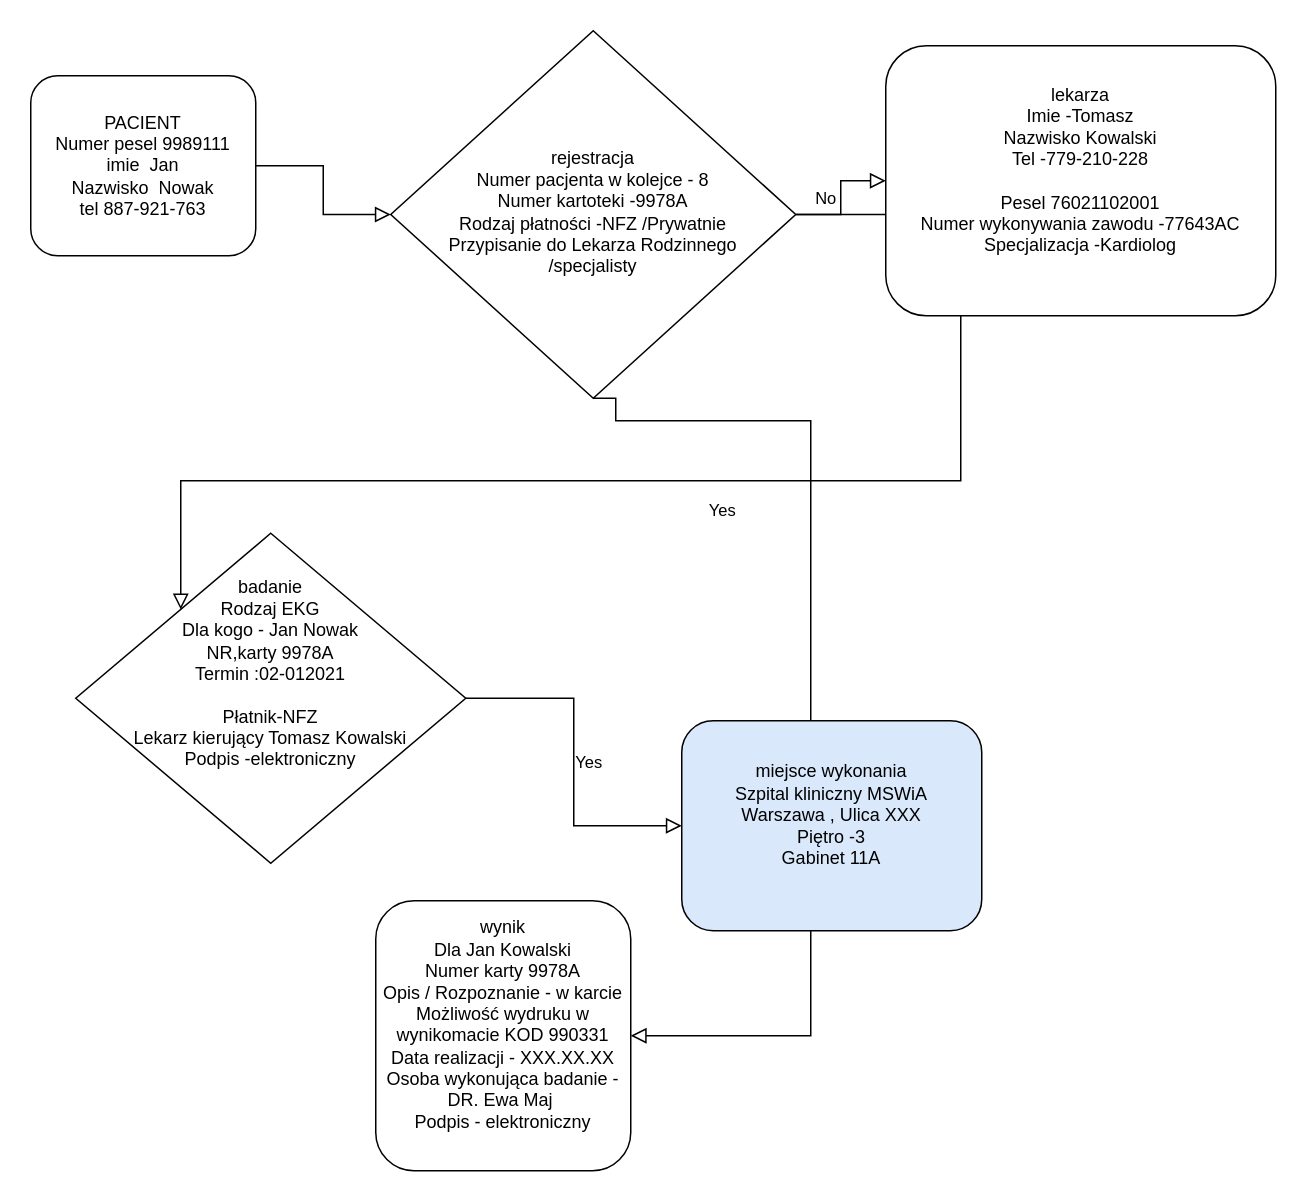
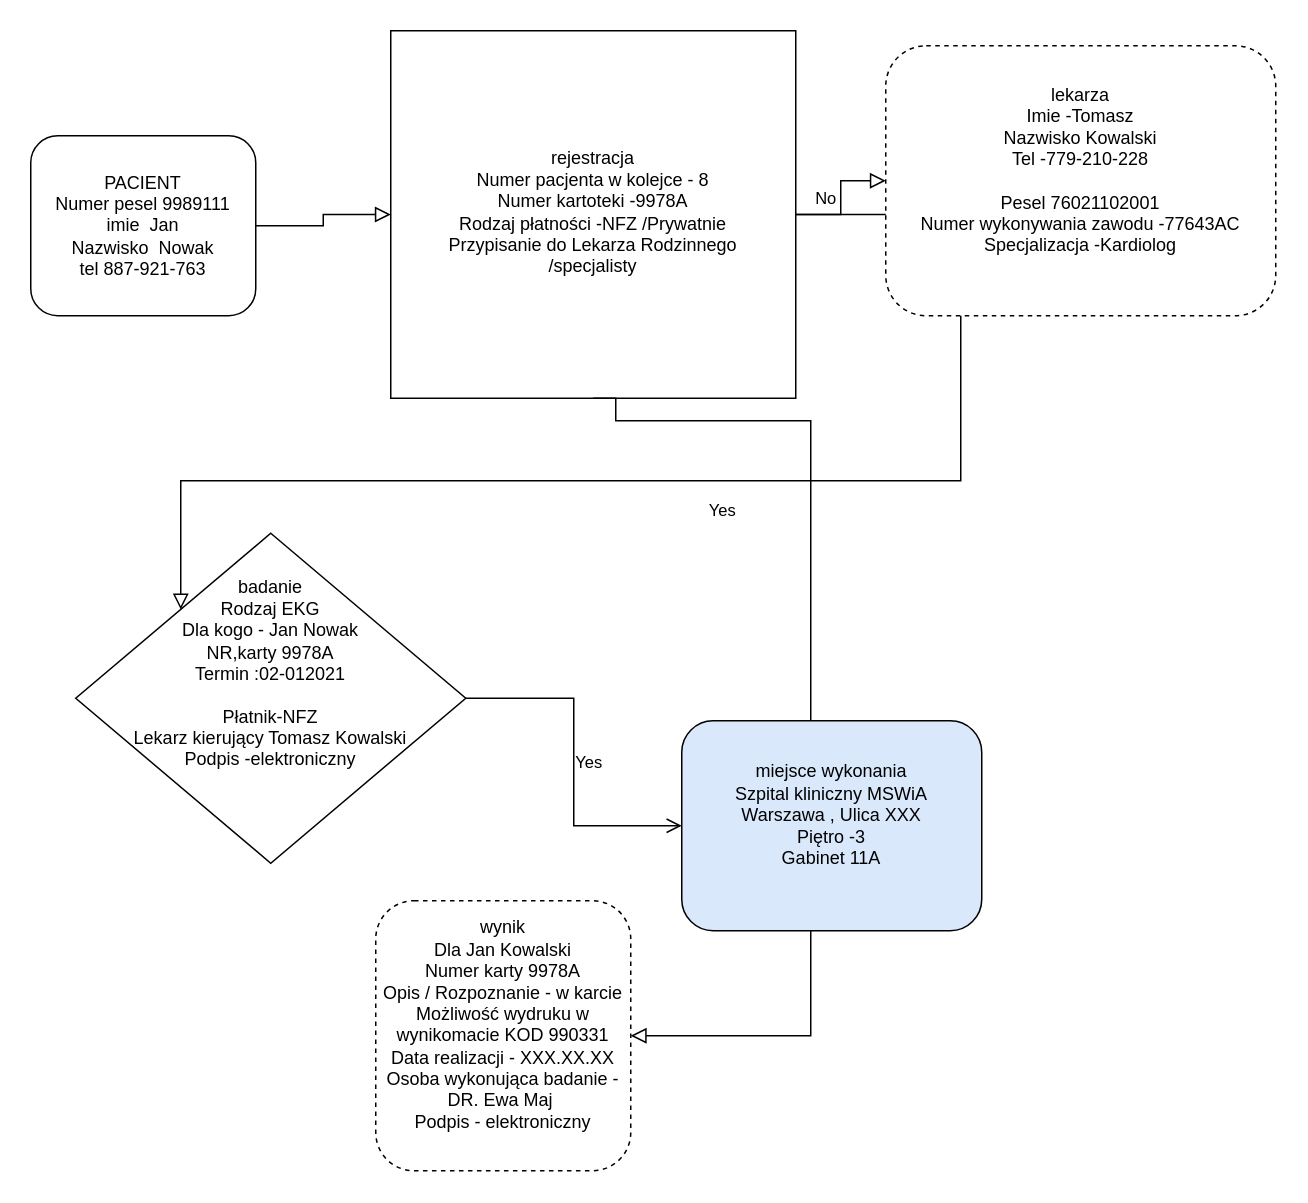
node "PACIENT Numer pesel 9989111 imie Jan Nazwisko Nowak tel 887-921-763": moved (143, 166) -> (143, 226)
node "lekarza Imie -Tomasz Nazwisko Kowalski Tel -779-210-228 Pesel 76021102001 Numer wykonywania zawodu -77643AC Specjalizacja -Kardiolog": style solid -> dashed
node "rejestracja Numer pacjenta w kolejce - 8 Numer kartoteki -9978A Rodzaj płatności -NFZ /Prywatnie Przypisanie do Lekarza Rodzinnego /specjalisty": shape diamond -> rectangle
edge "badanie Rodzaj EKG Dla kogo - Jan Nowak NR,karty 9978A Termin :02-012021 Płatnik-NFZ Lekarz kierujący Tomasz Kowalski Podpis -elektroniczny" -> "miejsce wykonania Szpital kliniczny MSWiA Warszawa , Ulica XXX Piętro -3 Gabinet 11A": arrowhead block -> open
node "wynik Dla Jan Kowalski Numer karty 9978A Opis / Rozpoznanie - w karcie Możliwość wydruku w wynikomacie KOD 990331 Data realizacji - XXX.XX.XX Osoba wykonująca badanie - DR. Ewa Maj Podpis - elektroniczny": style solid -> dashed
